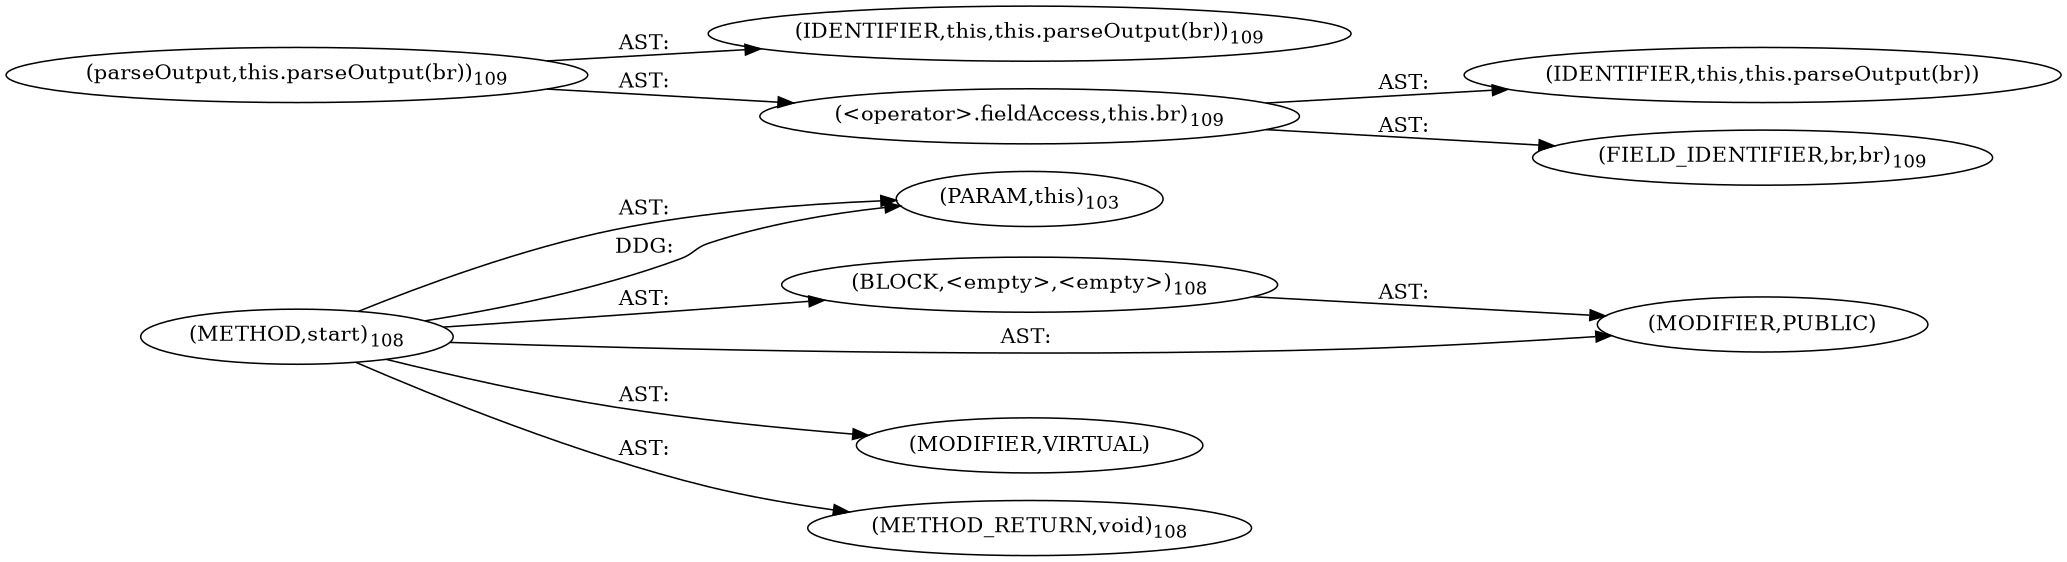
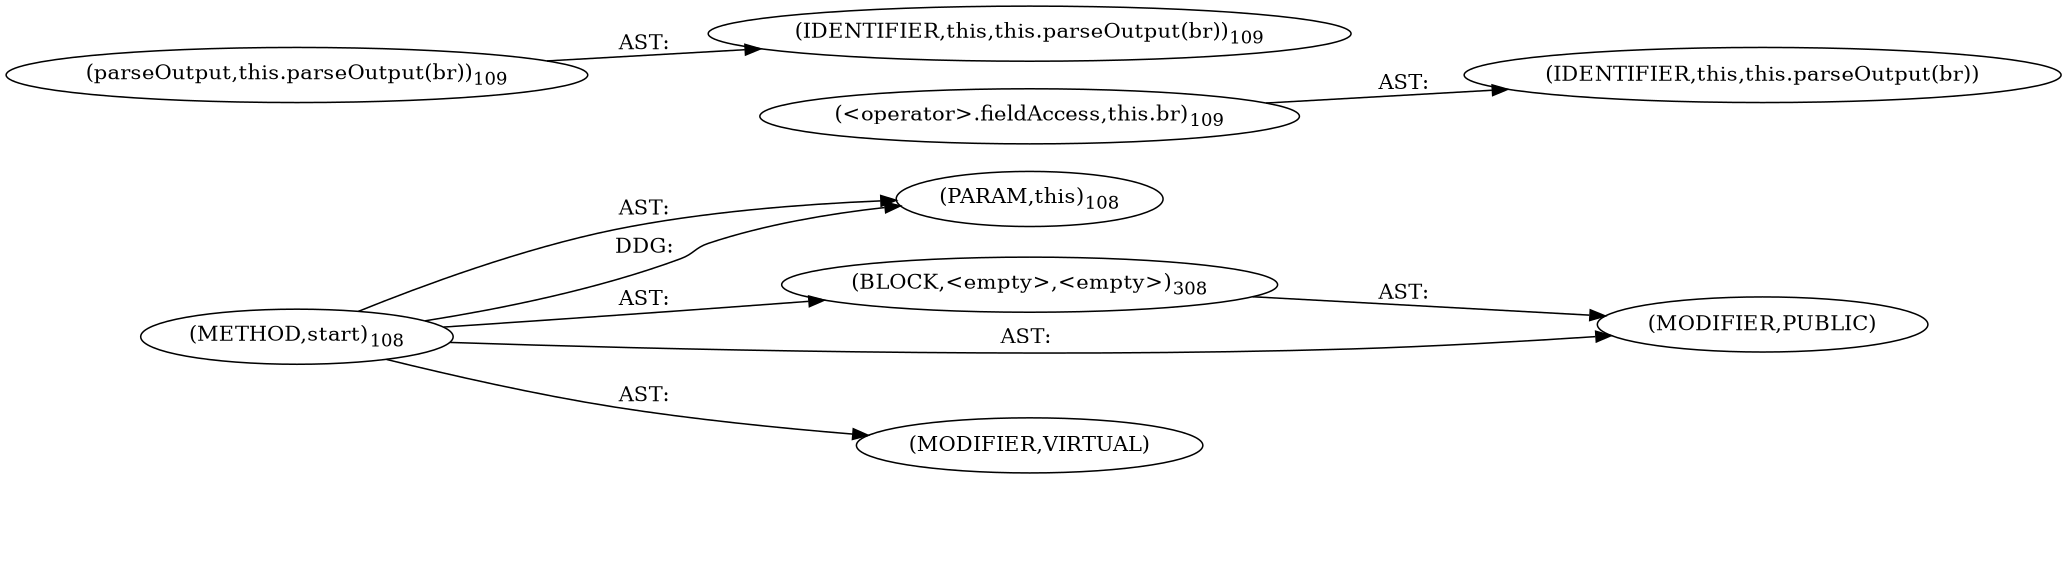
edge "(parseOutput,this.parseOutput(br))" -> "(<operator>.fieldAccess,this.br)": removed, label "AST:"
node "(FIELD_IDENTIFIER,br,br)": removed
node "(PARAM,this)": text "103" -> "108"
node "(BLOCK,<empty>,<empty>)": text "108" -> "308"
node "(METHOD_RETURN,void)": removed
